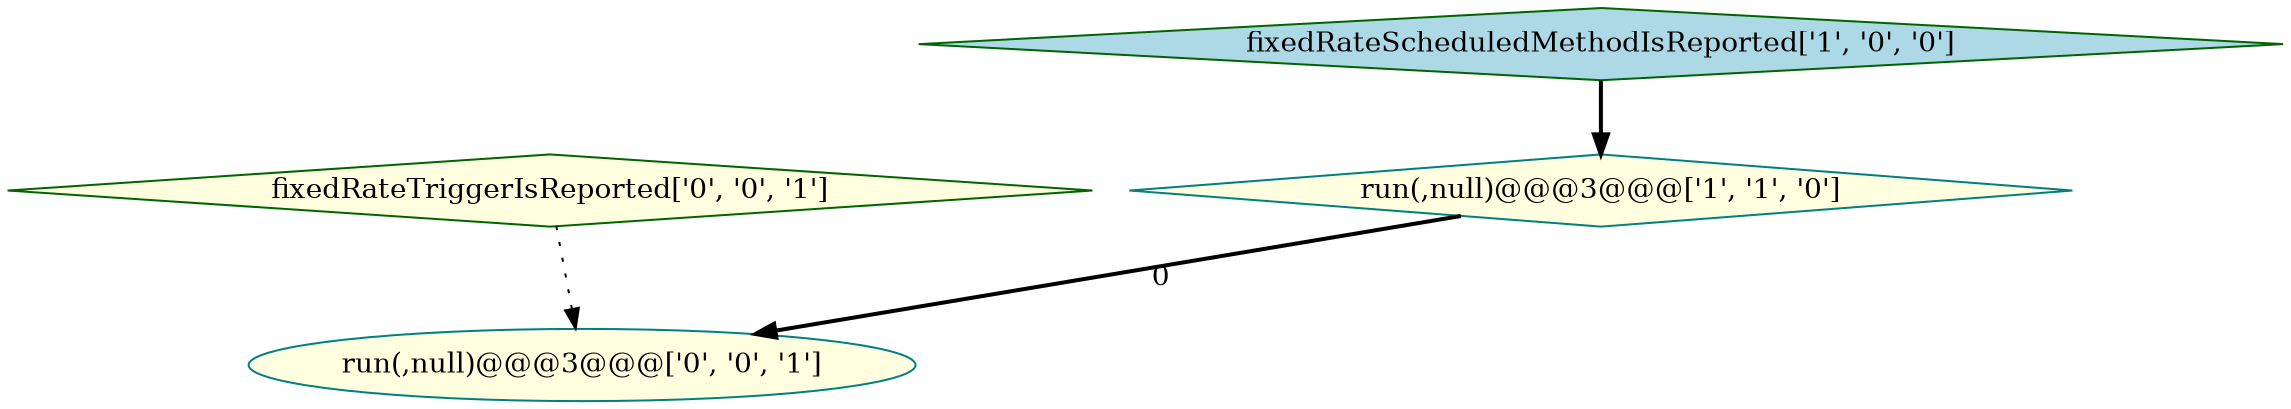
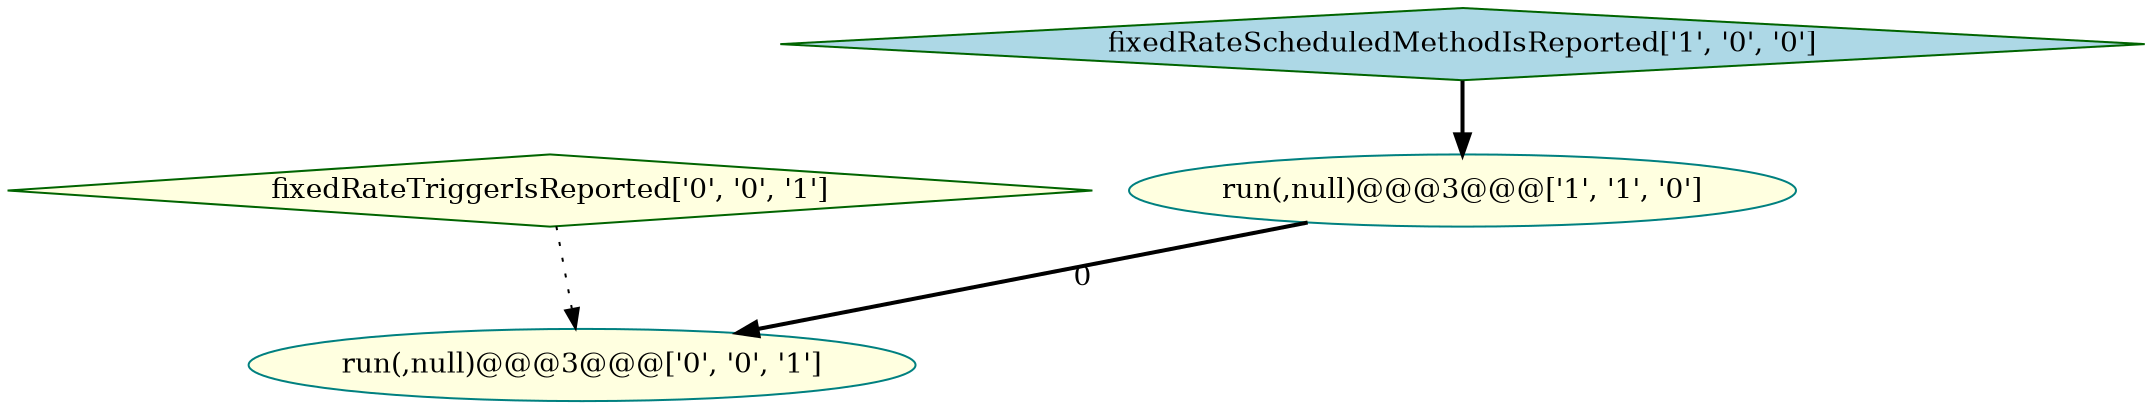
node "run(,null)@@@3@@@['1', '1', '0']": shape diamond -> ellipse
